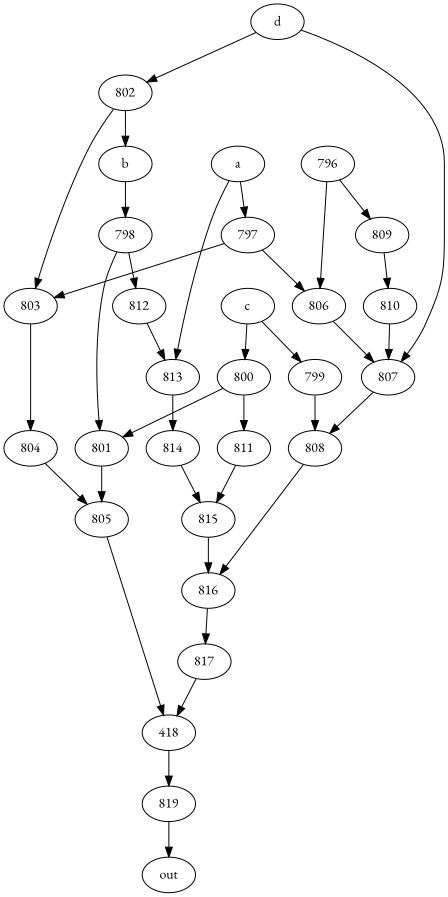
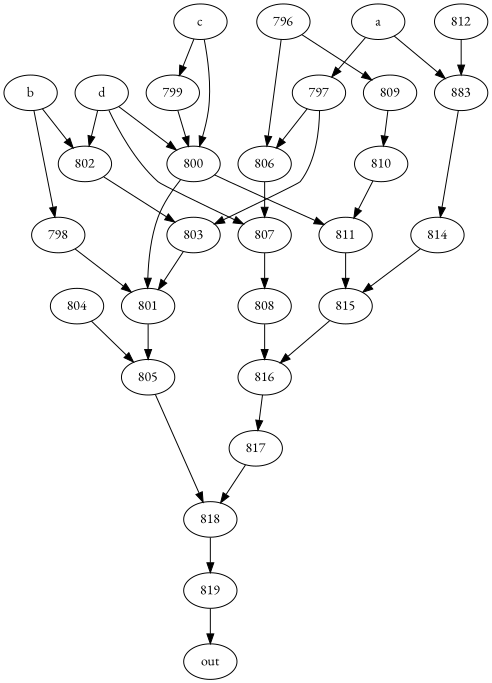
edge "802" -> "b": reversed
edge "d" -> "800": added
edge "798" -> "812": removed
edge "810" -> "807": now "810" -> "811"
edge "803" -> "804": now "803" -> "801"
node "813": label "813" -> "883"
edge "799" -> "808": now "799" -> "800"
node "418": label "418" -> "818"
